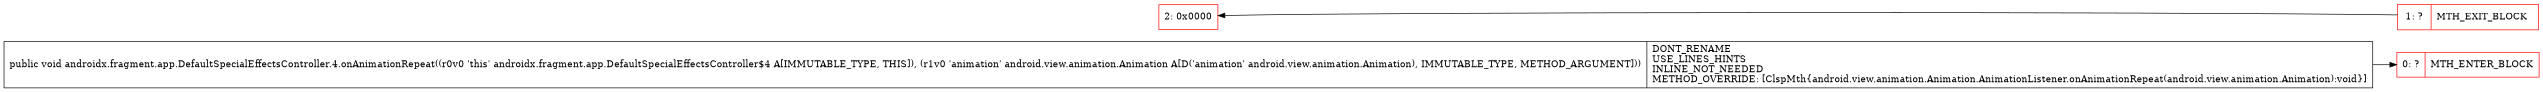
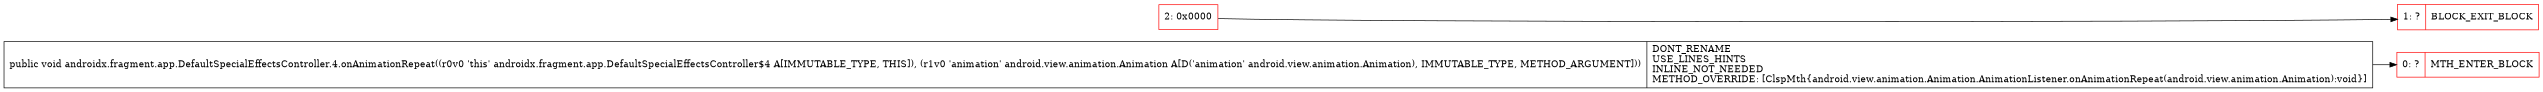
edge "1: ?" -> "2: 0x0000": reversed
node "1: ?": text "MTH_EXIT_BLOCK" -> "BLOCK_EXIT_BLOCK"
